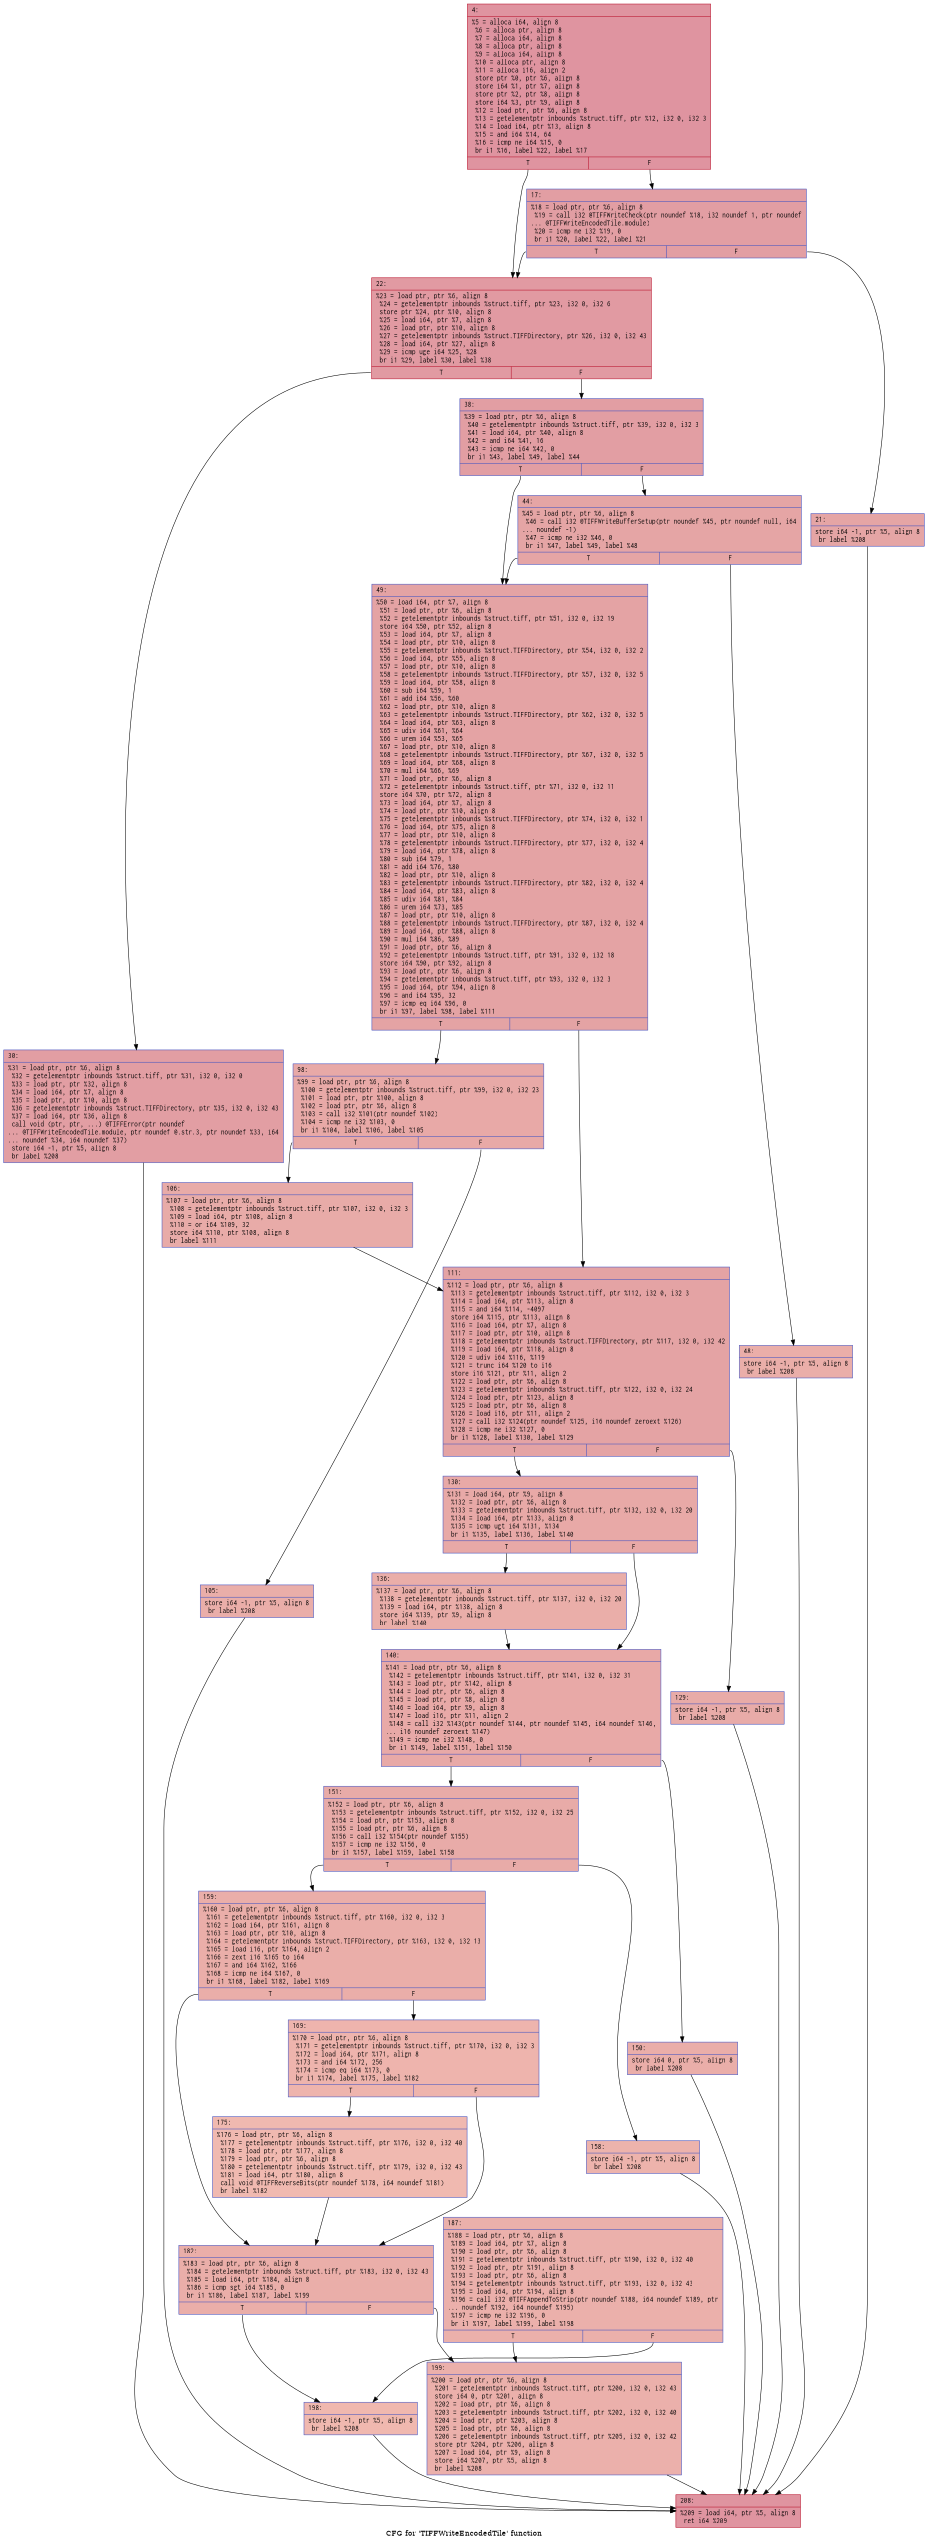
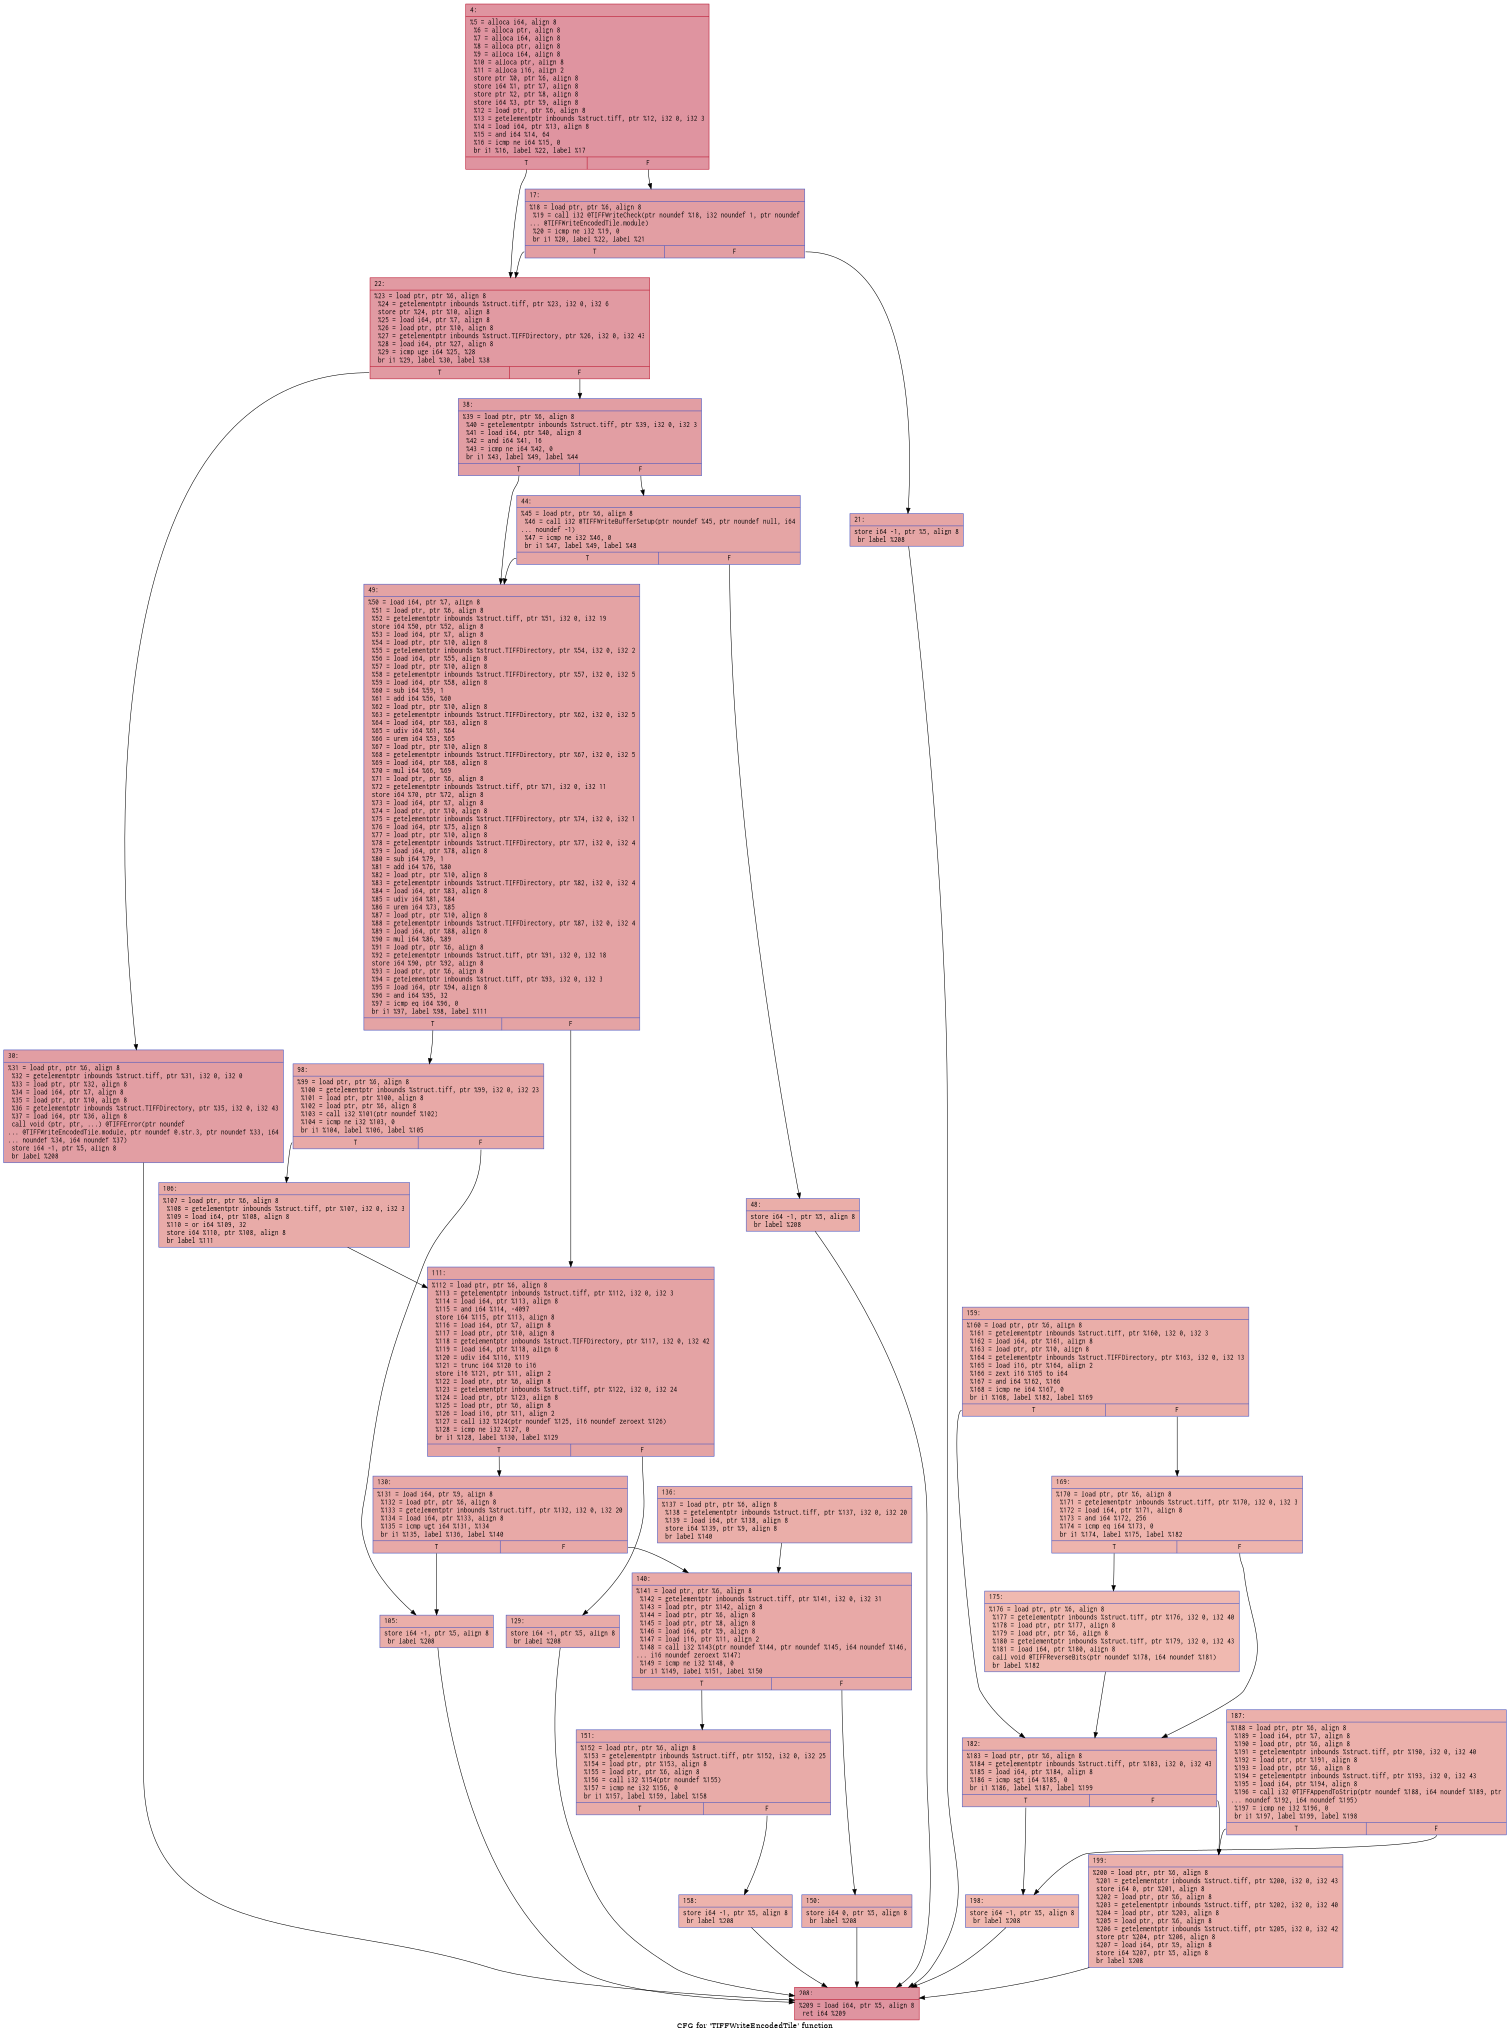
edge "130:" -> "136:": now "130:" -> "105:"
edge "151:" -> "159:": removed
